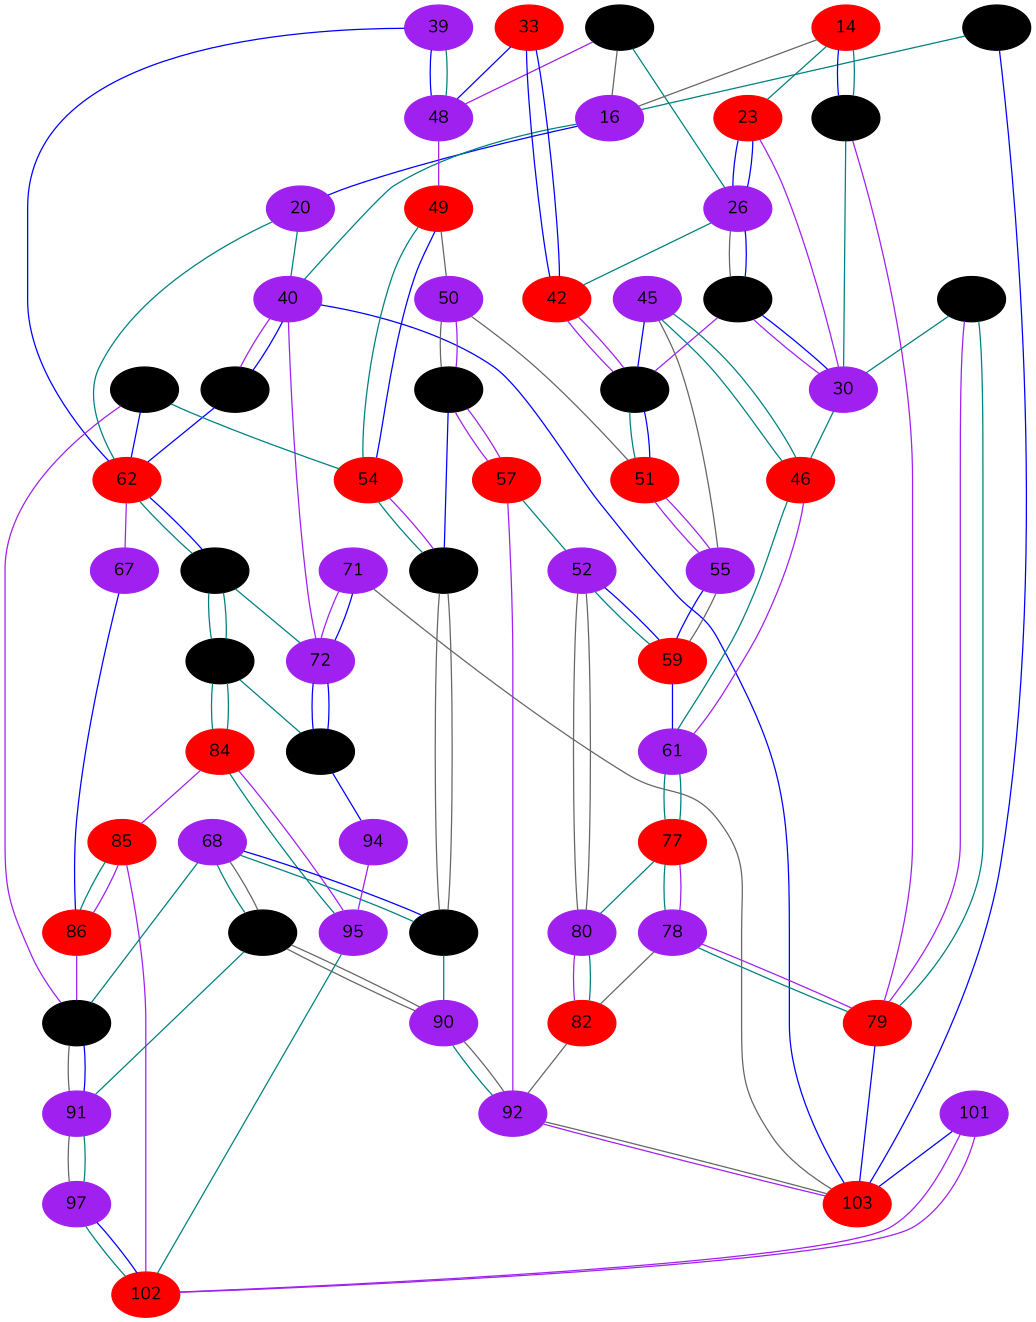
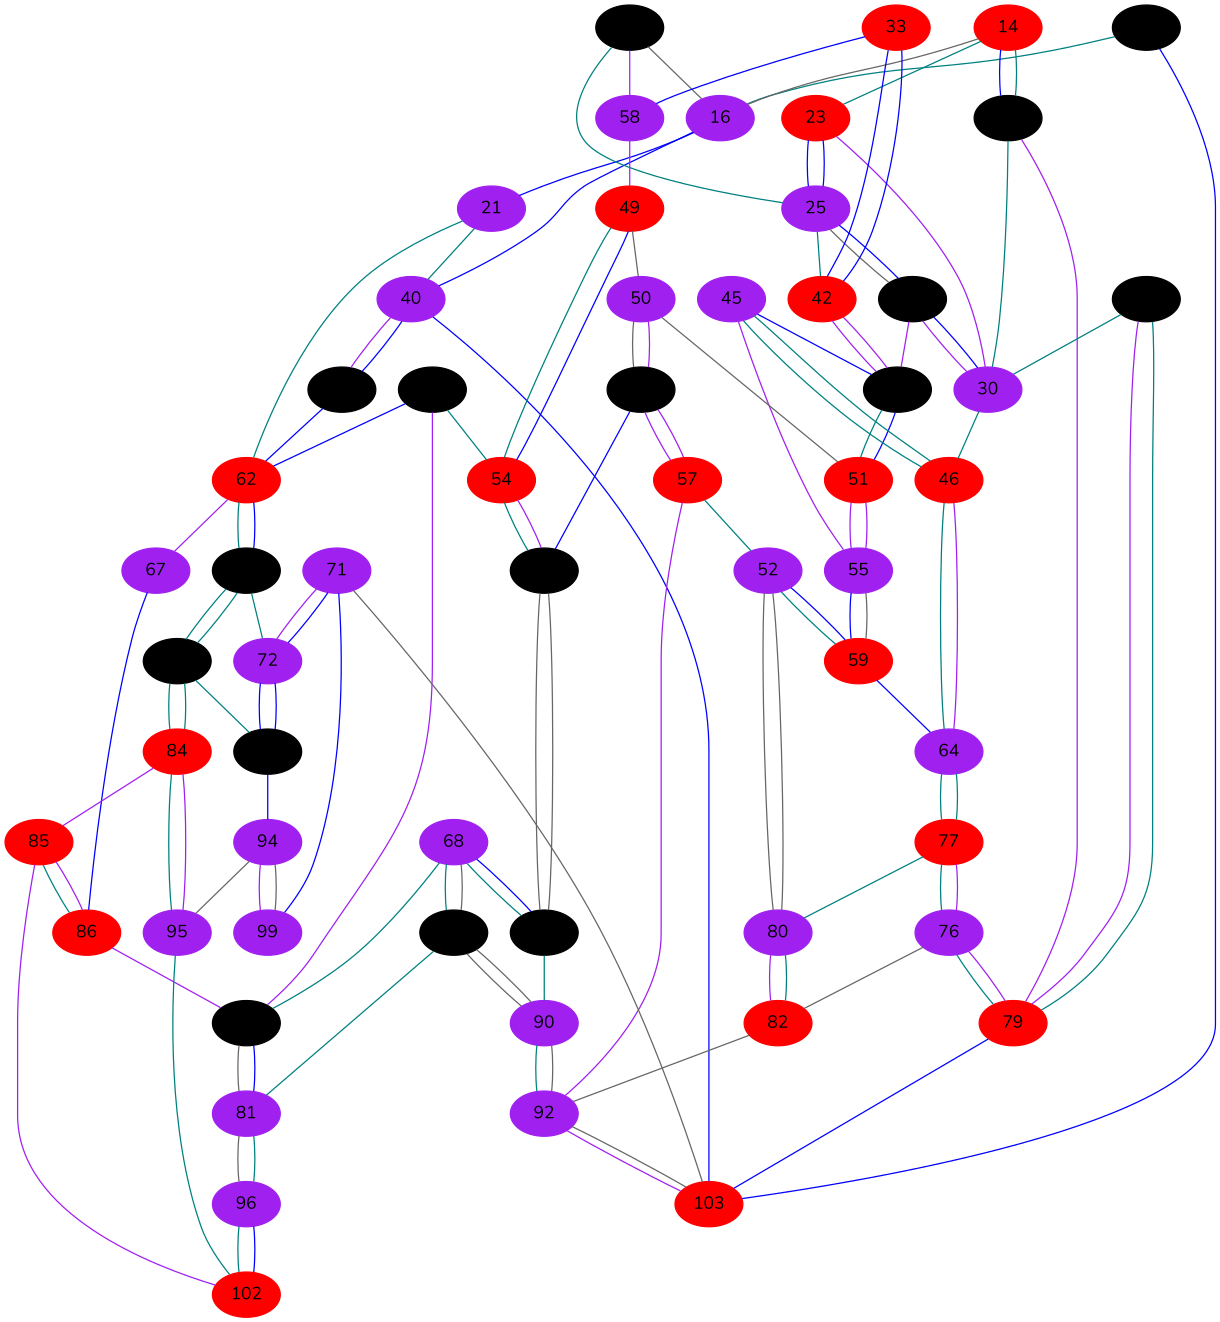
node "39": removed
node "48": label "48" -> "58"
edge "16" -- "40": color teal -> blue
node "20": label "20" -> "21"
node "26": label "26" -> "25"
edge "45" -- "55": color gray40 -> purple
edge "40" -- "72": removed
node "61": label "61" -> "64"
edge "94" -- "95": color purple -> gray40
node "99": added
node "78": label "78" -> "76"
node "91": label "91" -> "81"
node "101": removed
node "97": label "97" -> "96"
